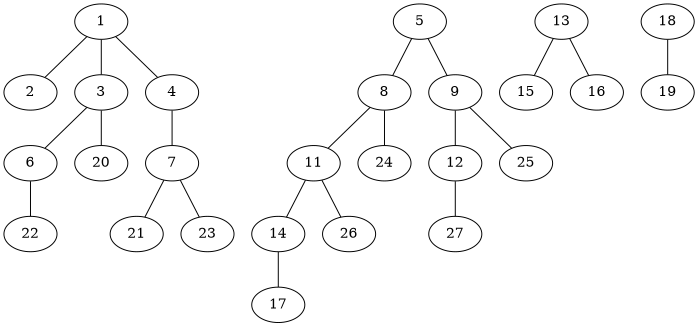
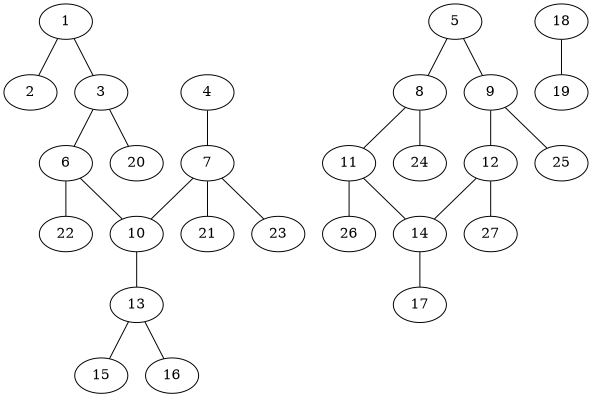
edge "1" -- "4": removed
edge "12" -- "14": added
node "10": added
